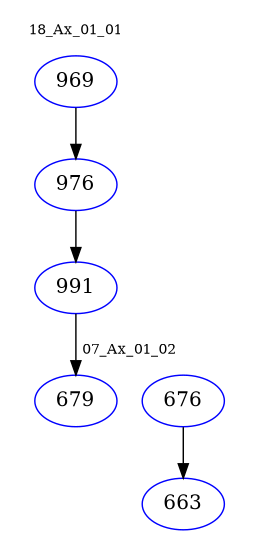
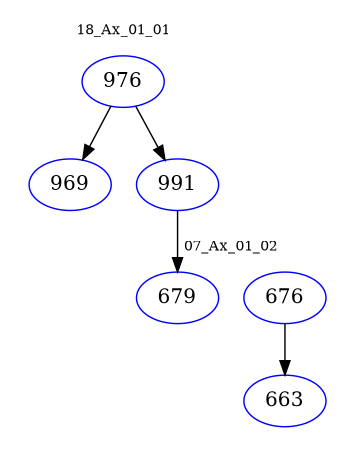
edge "969" -> "976": reversed
